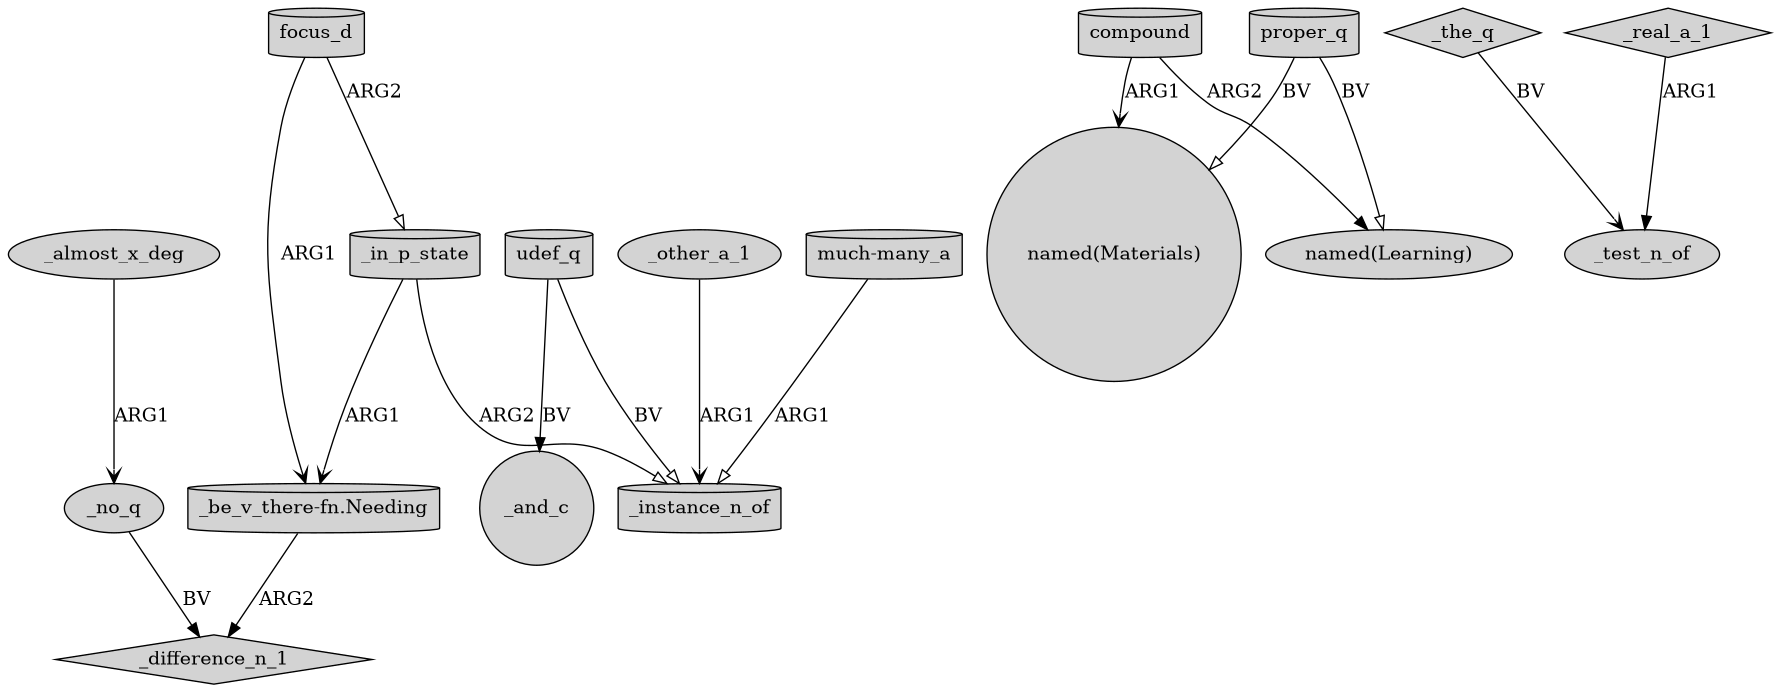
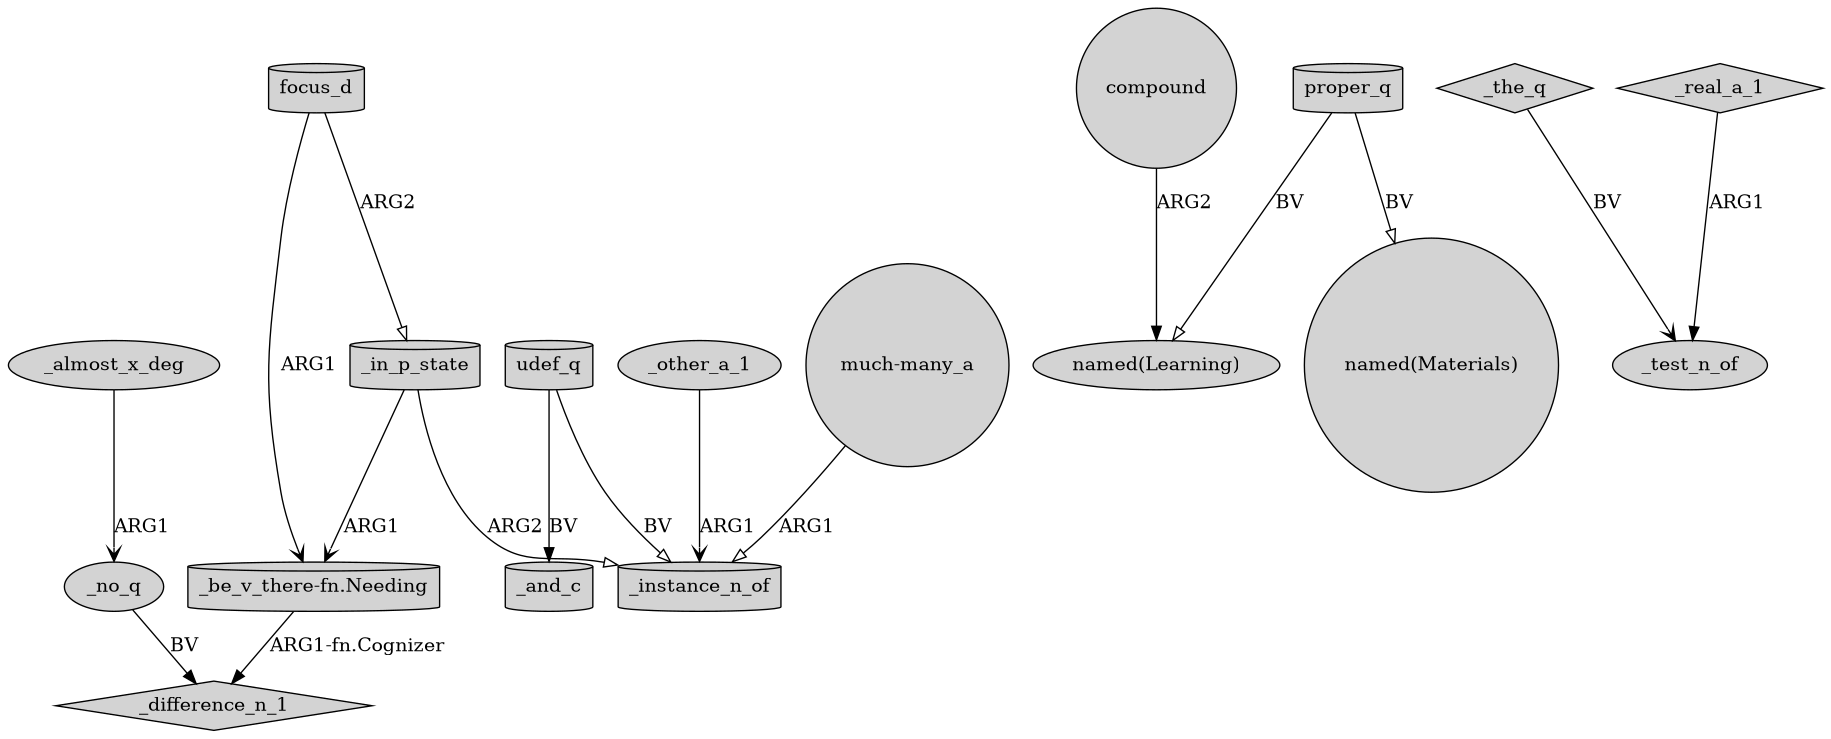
node "compound": shape cylinder -> circle
edge "compound" -> "named(Materials)": removed, label "ARG1"
node "much-many_a": shape cylinder -> circle
node "_and_c": shape circle -> cylinder
edge "_be_v_there-fn.Needing" -> "_difference_n_1": label "ARG2" -> "ARG1-fn.Cognizer"
